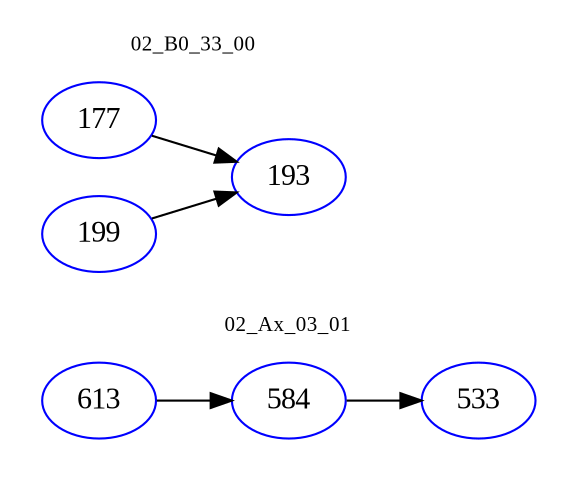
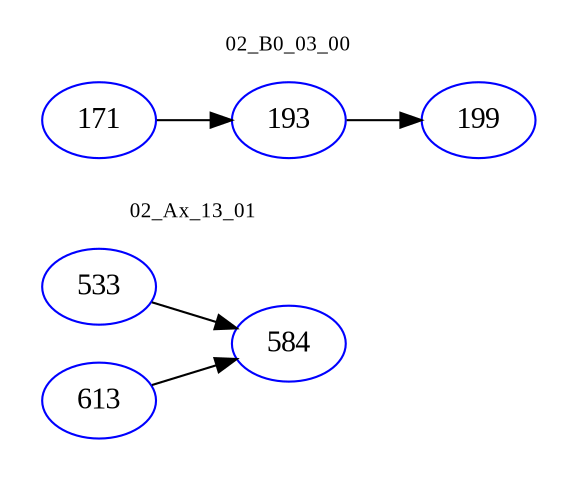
cluster "02_B0_33_00": label "02_B0_33_00" -> "02_B0_03_00"
node "177": label "177" -> "171"
edge "199" -> "193": reversed
cluster "02_Ax_03_01": label "02_Ax_03_01" -> "02_Ax_13_01"
edge "584" -> "533": reversed
